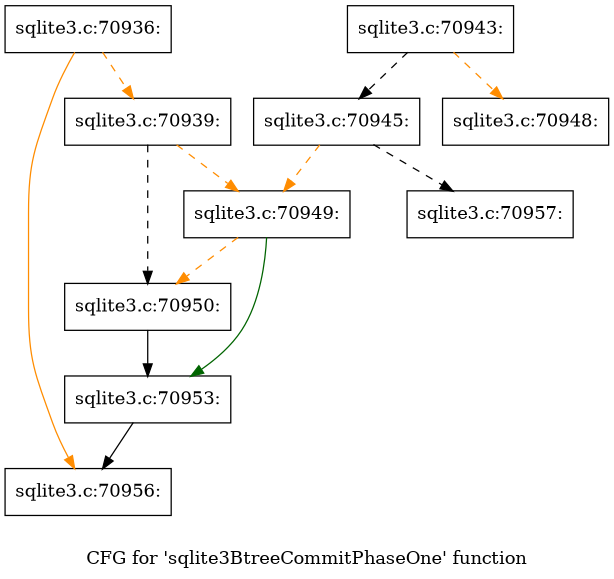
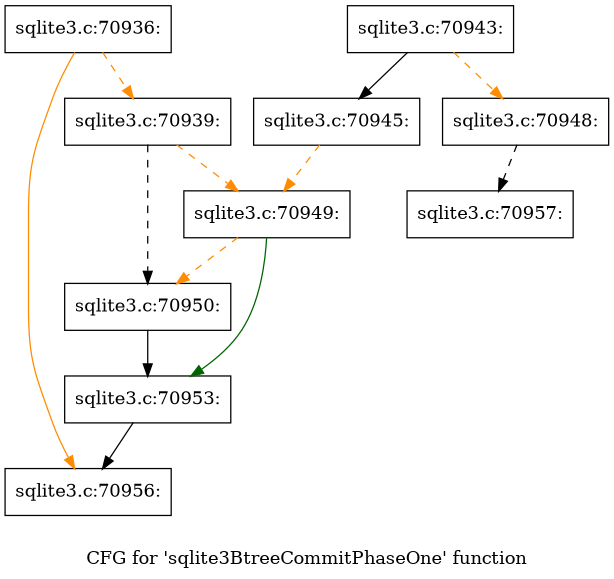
edge "sqlite3.c:70943:" -> "sqlite3.c:70945:": style dashed -> solid
edge "sqlite3.c:70945:" -> "sqlite3.c:70957:": now "sqlite3.c:70948:" -> "sqlite3.c:70957:"
